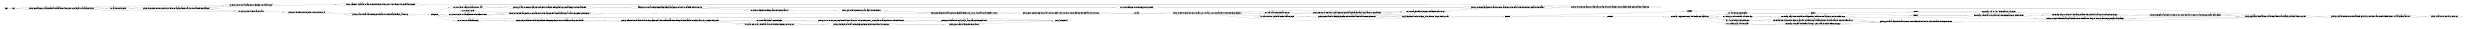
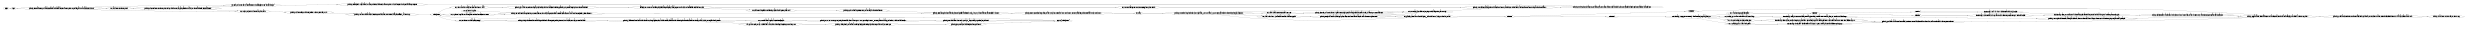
node "You: Wait, there were look points?": label "You: Wait, there were look points?" -> "You: Wait, there were honour points?"
